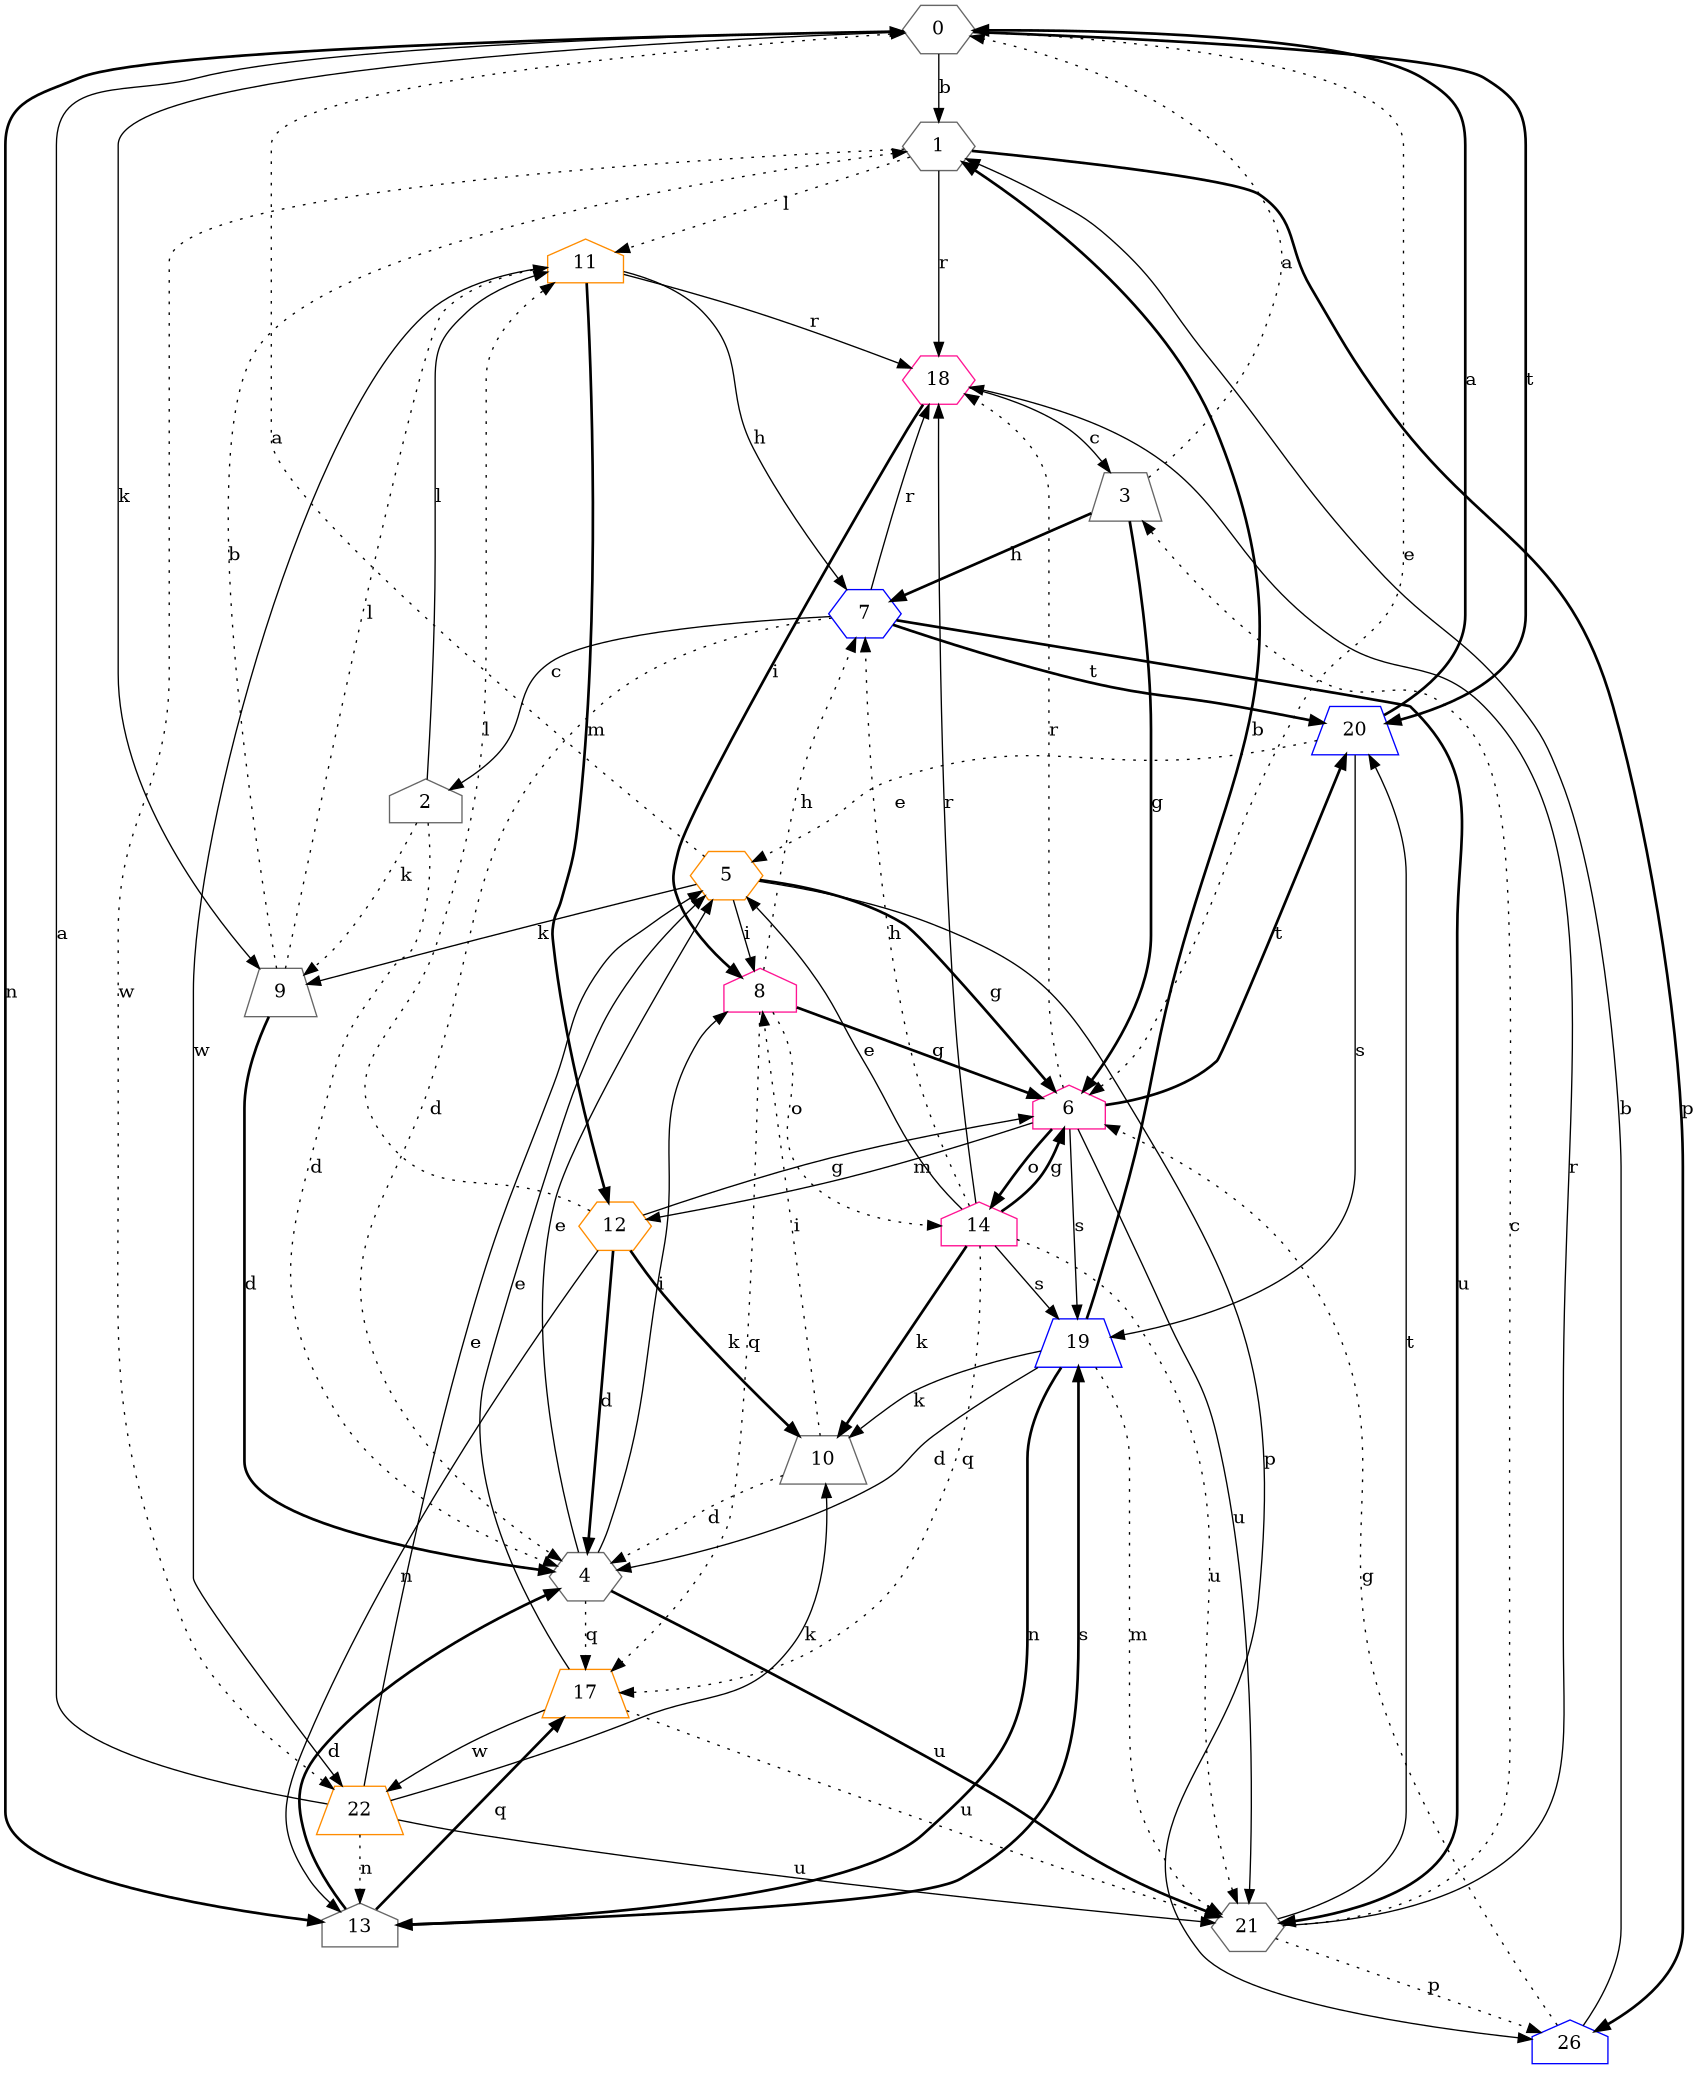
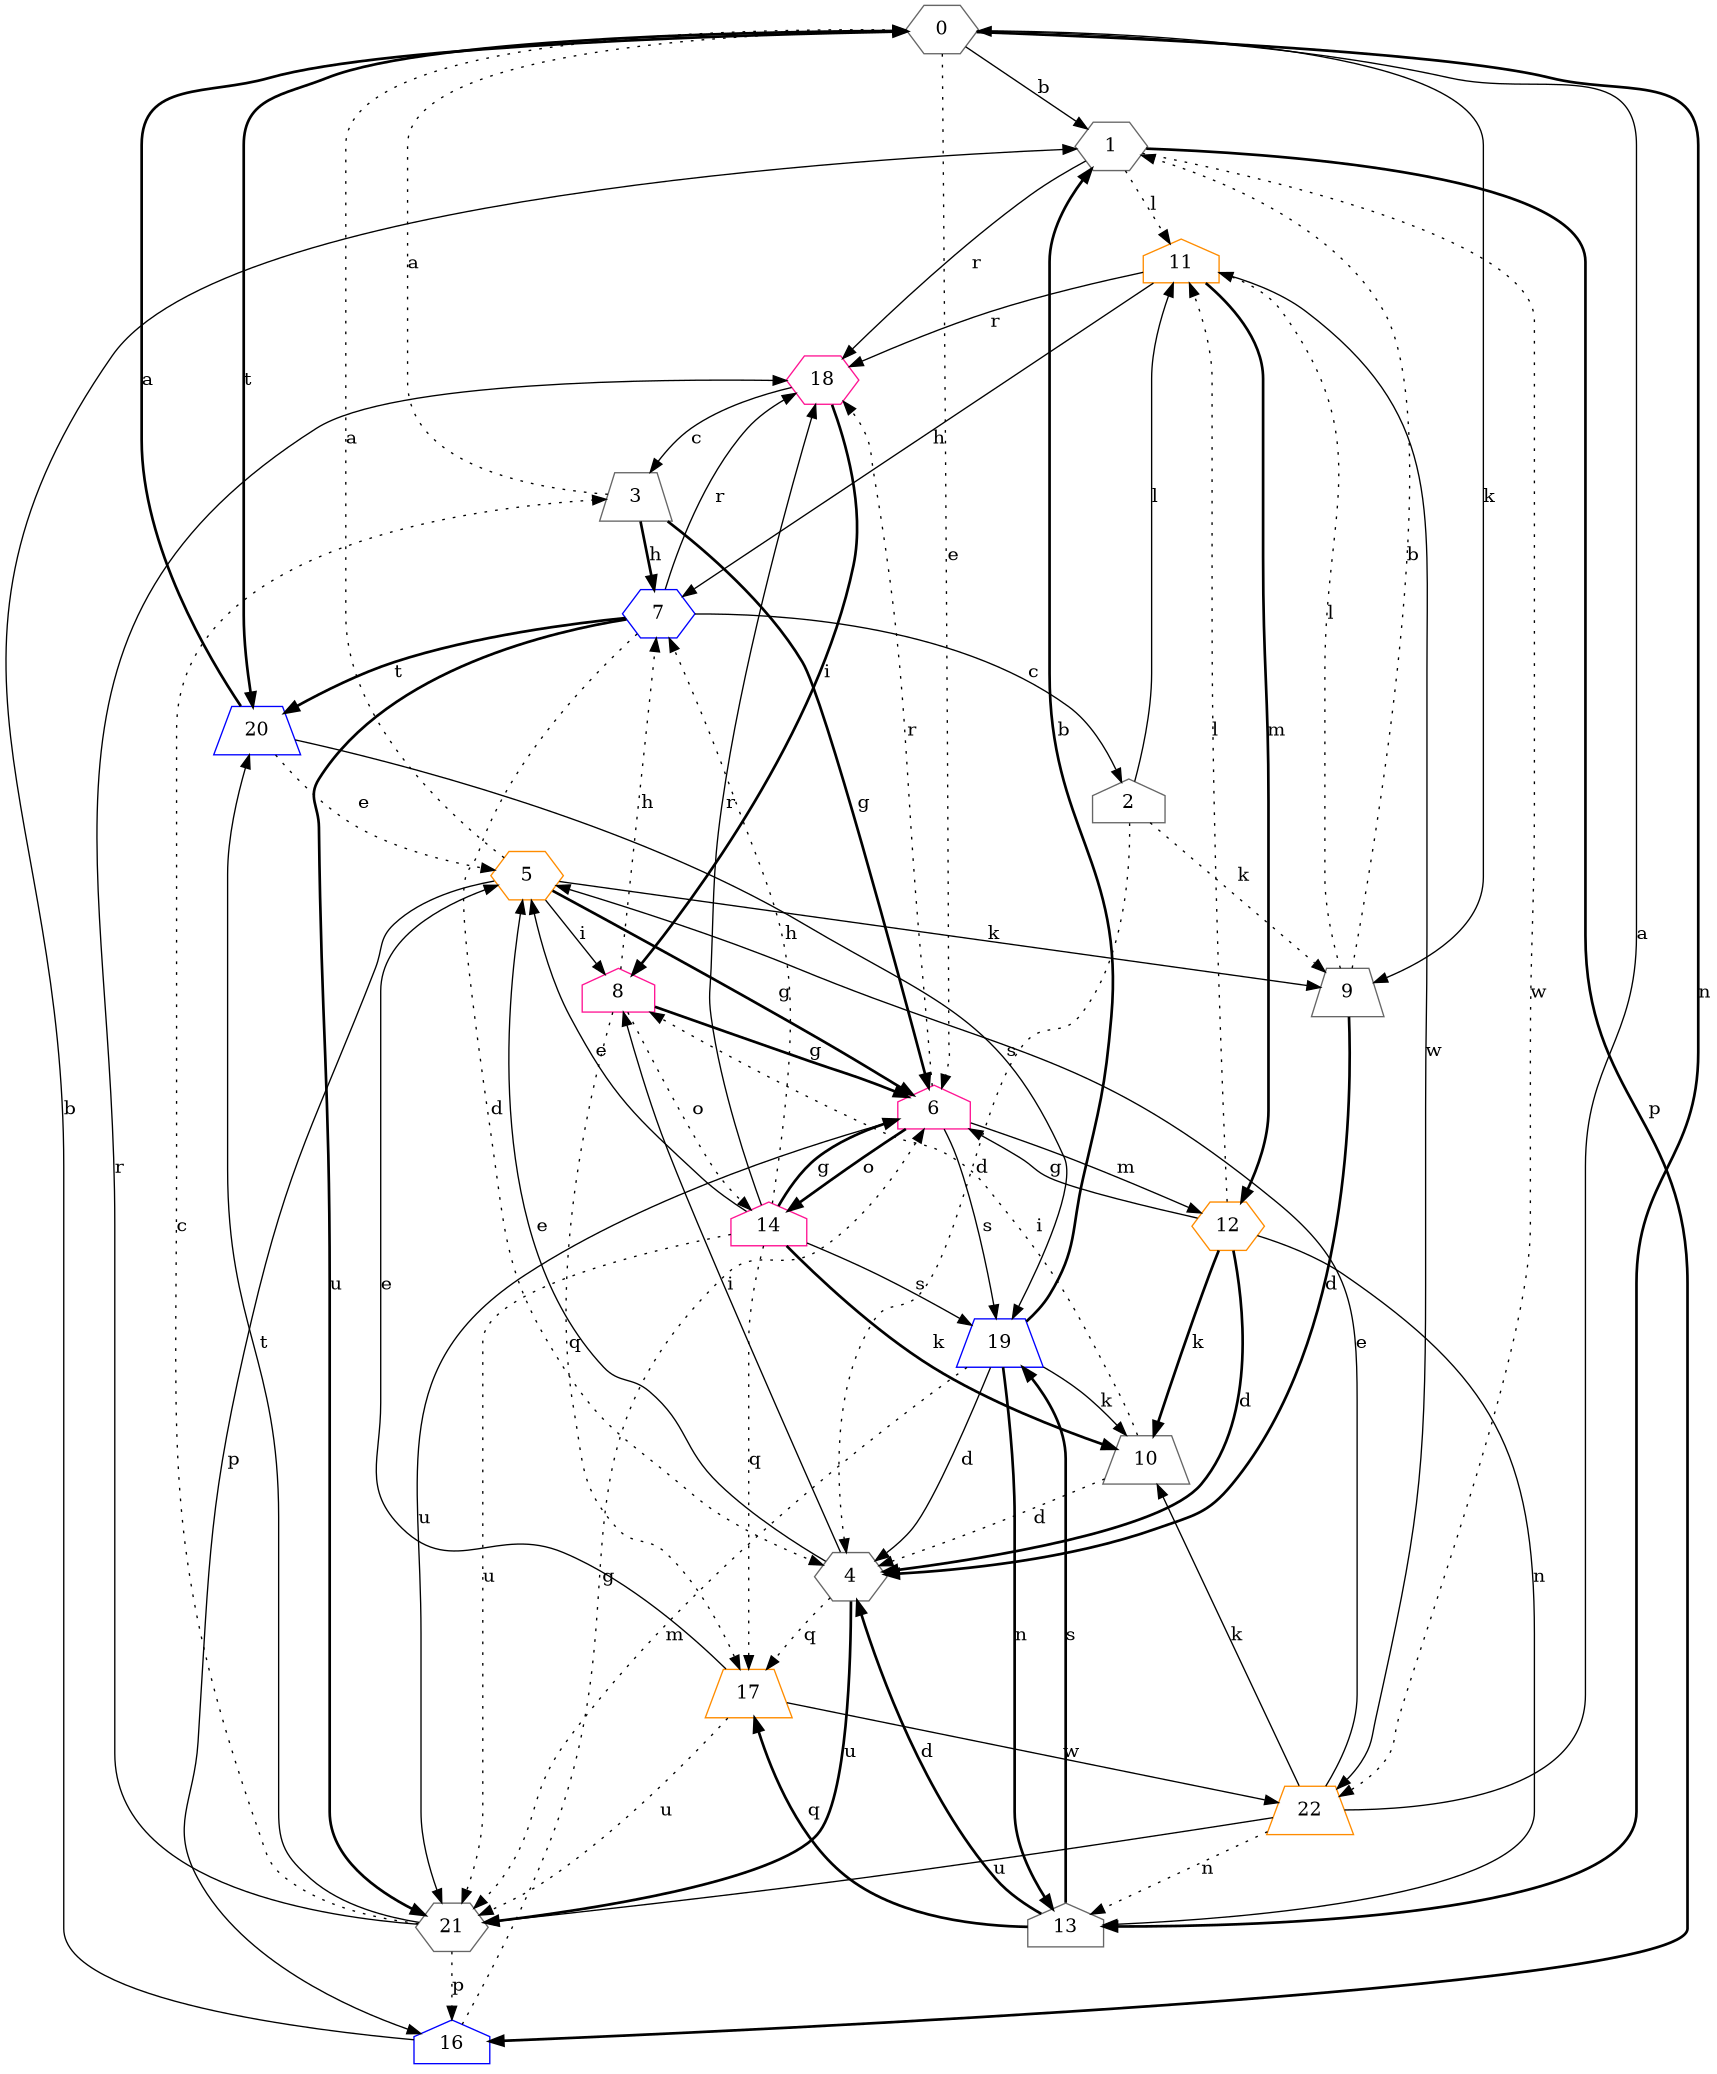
edge "6" -> "20": removed, label "t"
node "26": label "26" -> "16"
